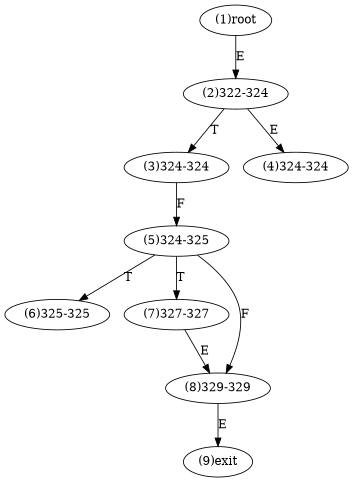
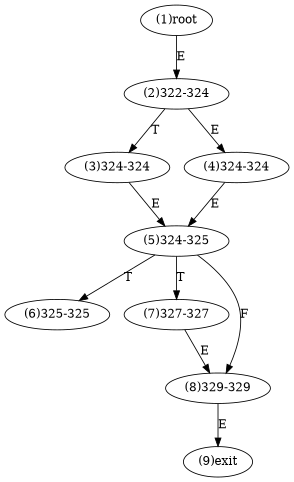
edge "(4)324-324" -> "(5)324-325": added, label "E"
edge "(3)324-324" -> "(5)324-325": label "F" -> "E"
